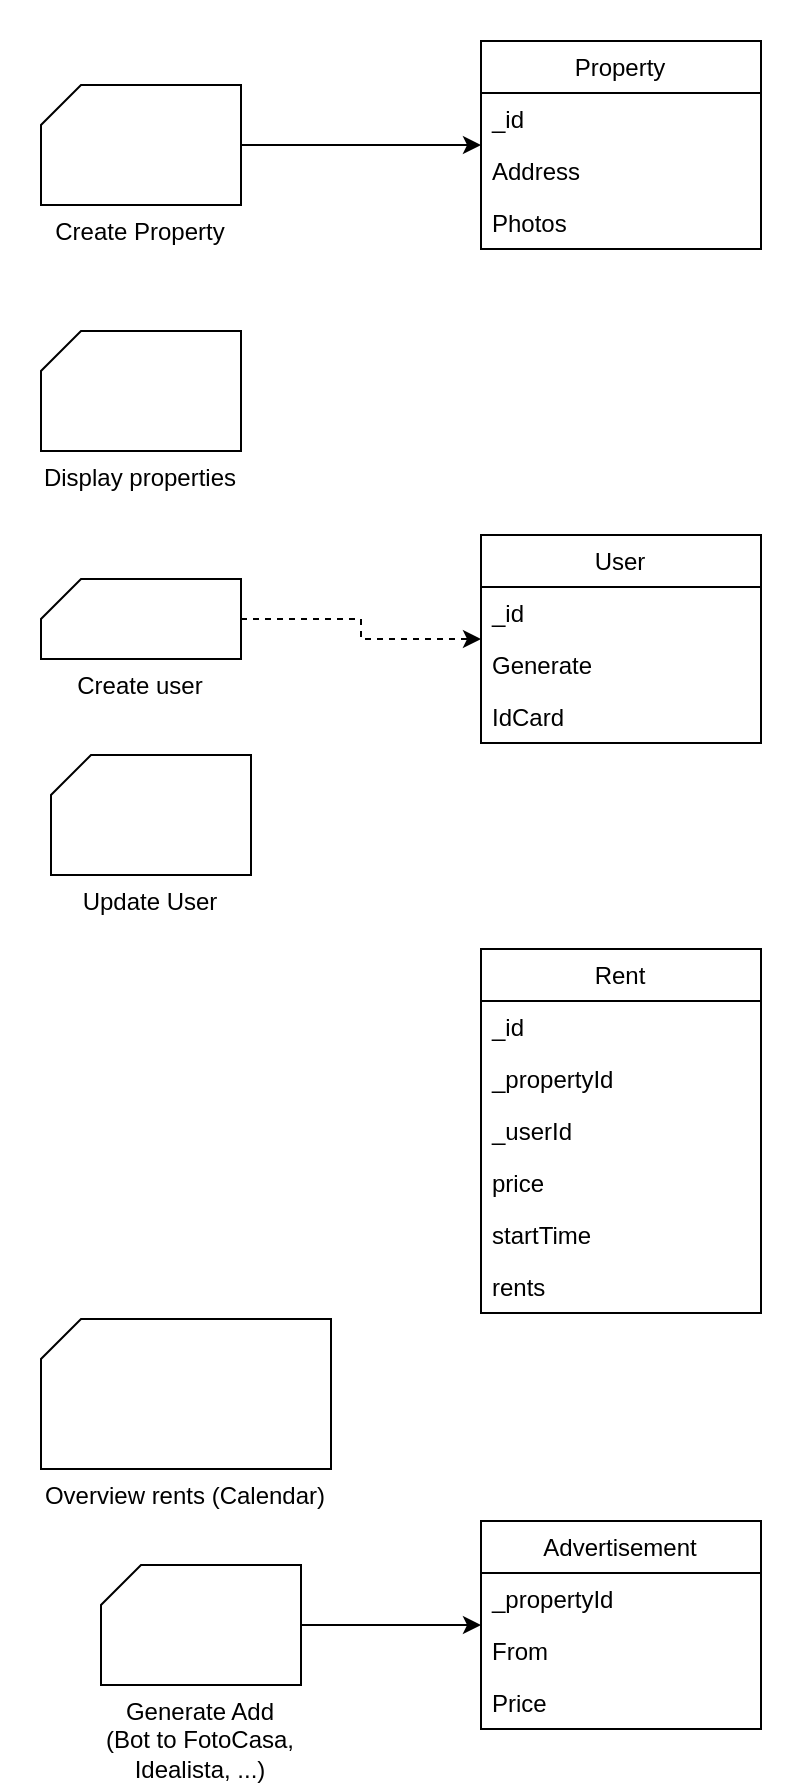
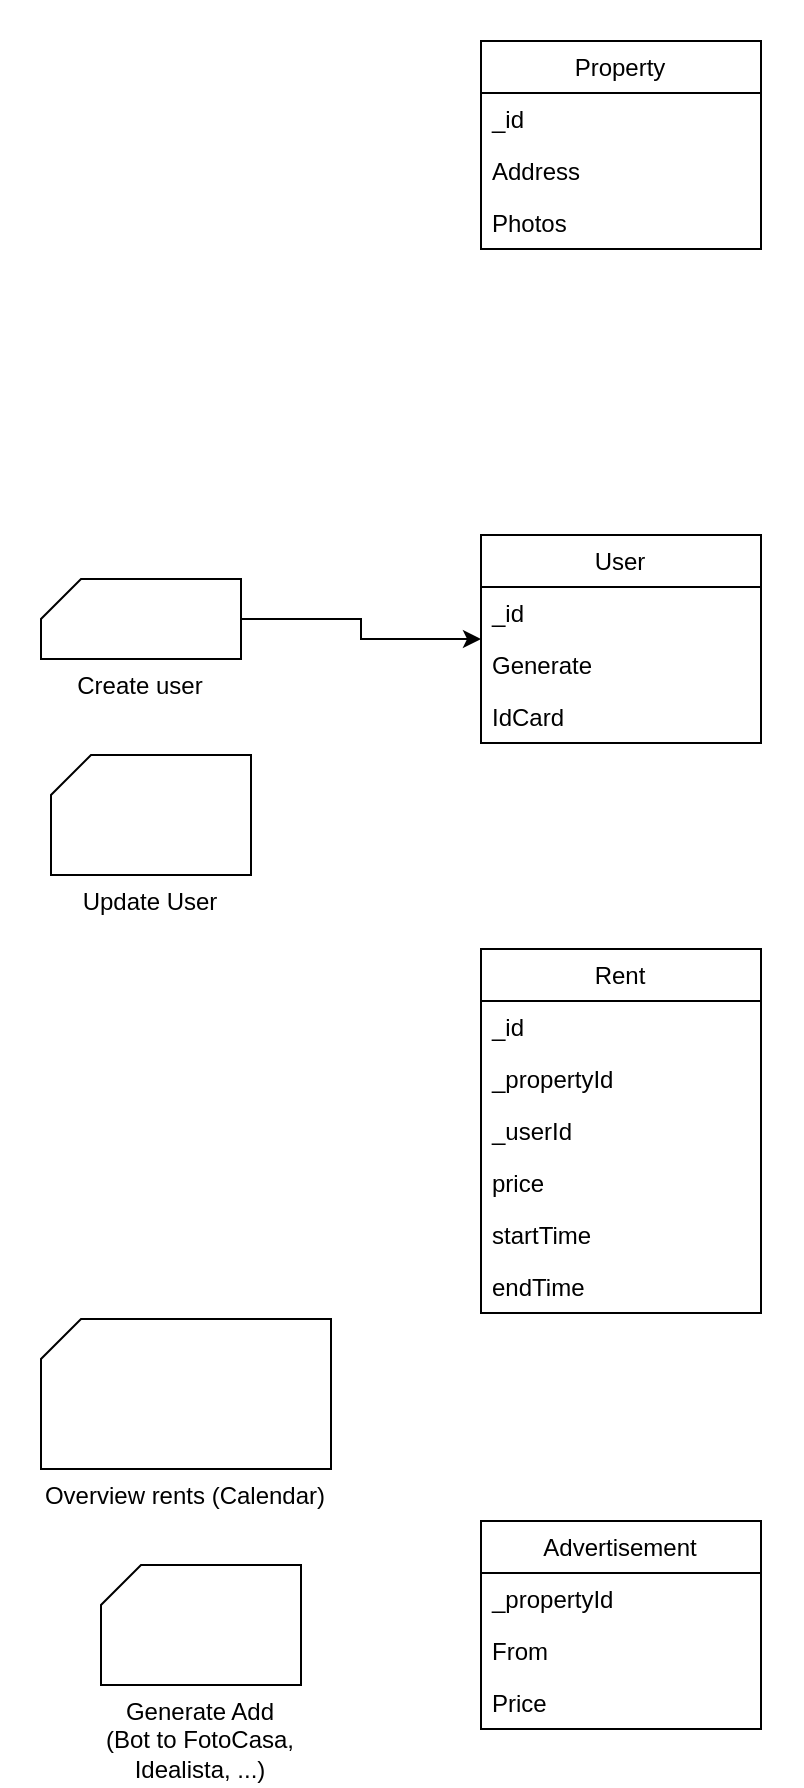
node "Create Property": removed
edge "Create Property" -> "Property": removed
node "Display properties": removed
edge "Create user" -> "User": style dashed -> solid
node "rents": label "rents" -> "endTime"
edge "Generate Add (Bot to FotoCasa, Idealista, ...)" -> "Advertisement": removed
